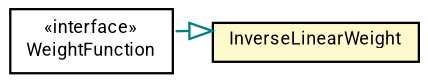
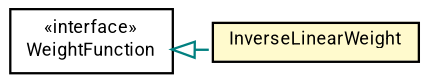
edge "WeightFunction" -> "InverseLinearWeight": reversed
